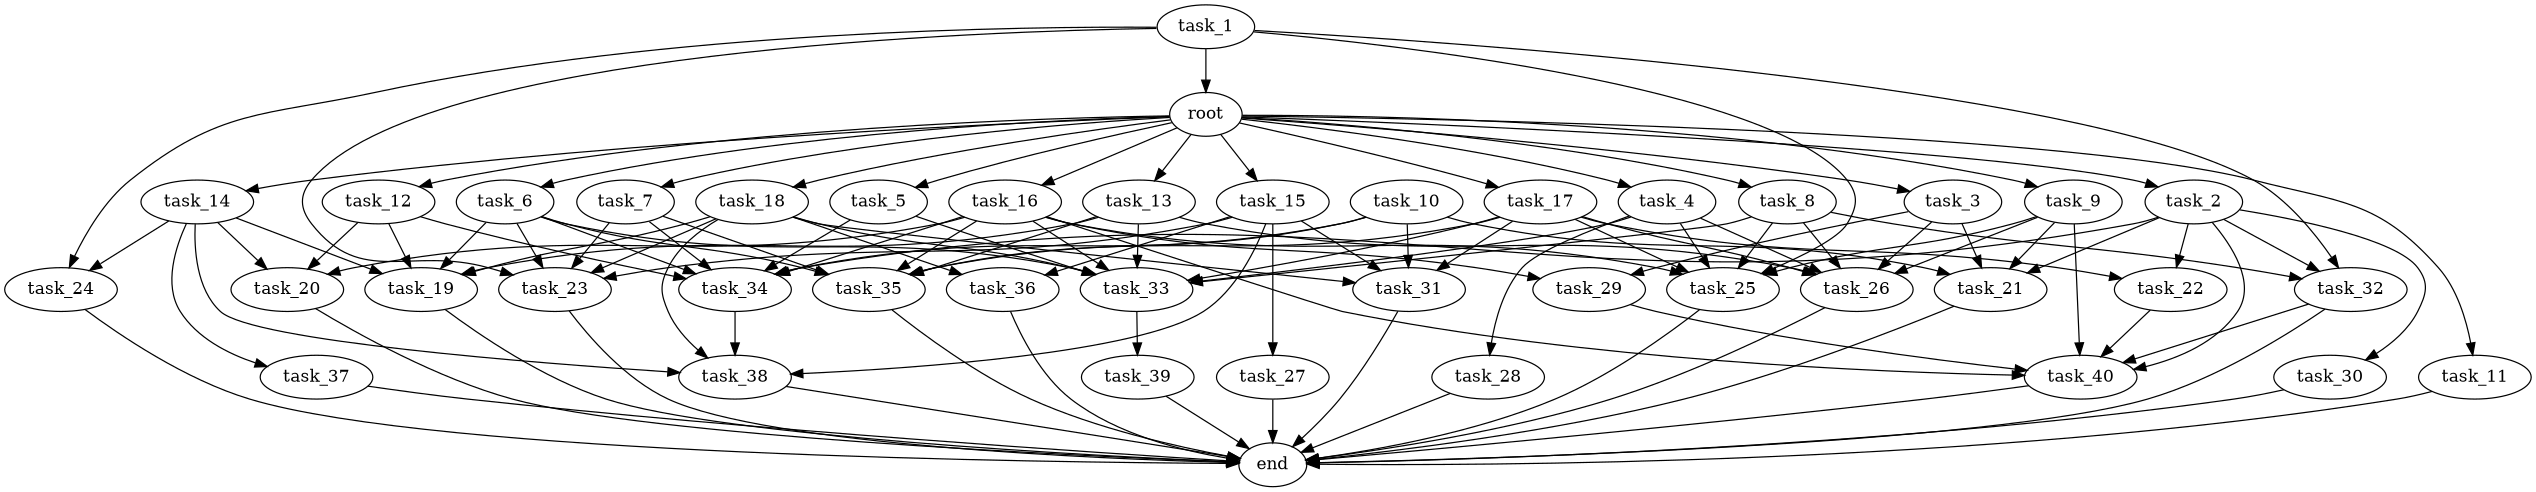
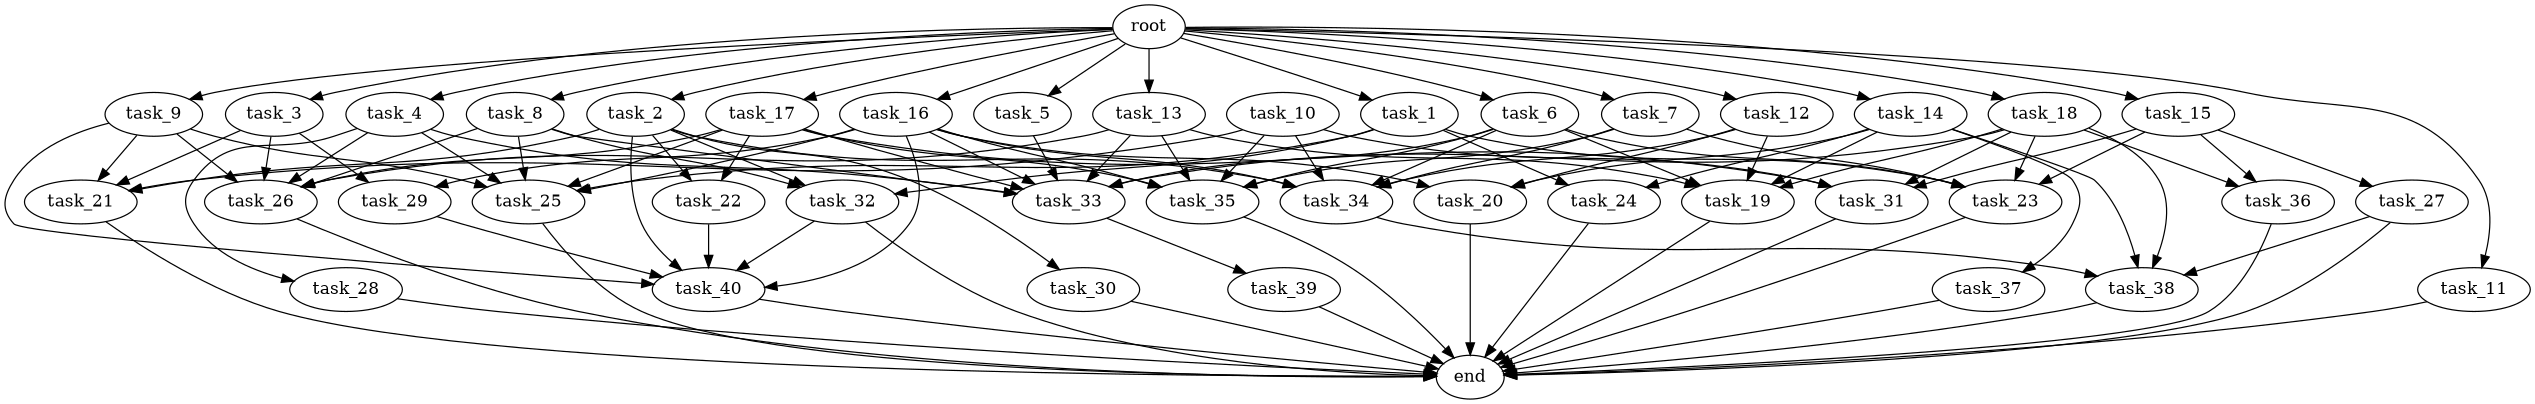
edge "task_1" -> "root": reversed
edge "task_5" -> "task_34": removed
edge "task_15" -> "task_38": now "task_27" -> "task_38"
